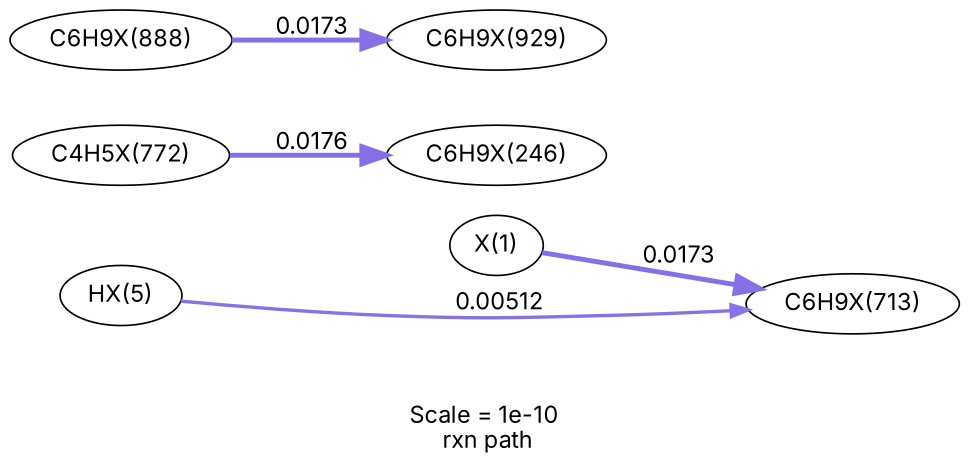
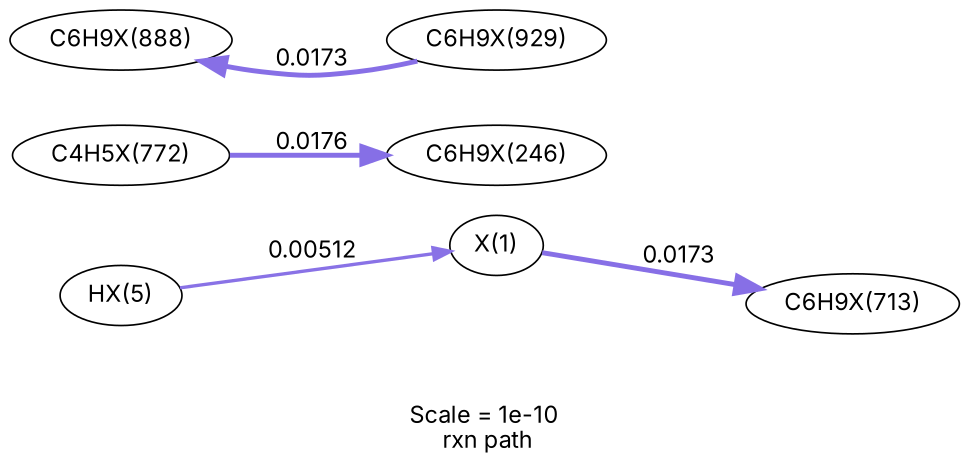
edge "C6H9X(888)" -> "C6H9X(929)": reversed
edge "HX(5)" -> "C6H9X(713)": now "HX(5)" -> "X(1)"
